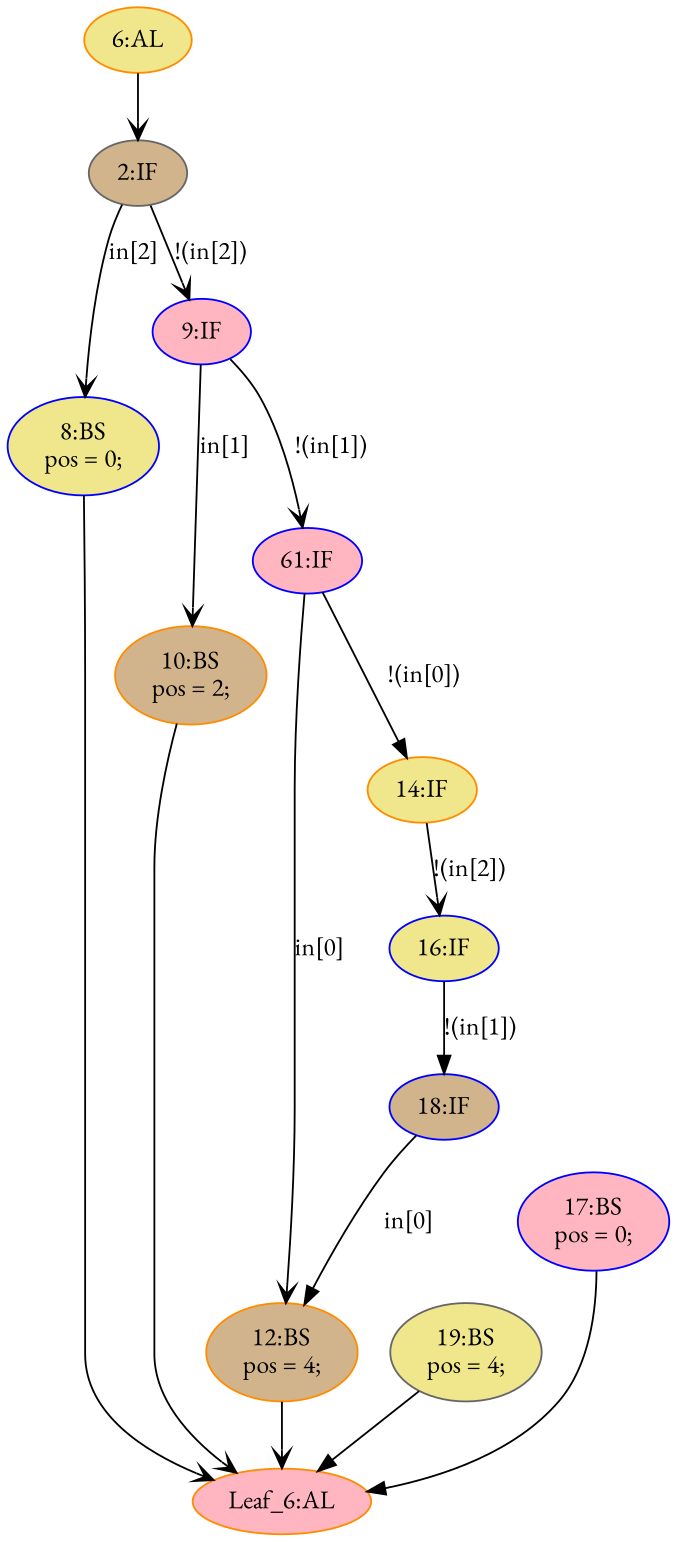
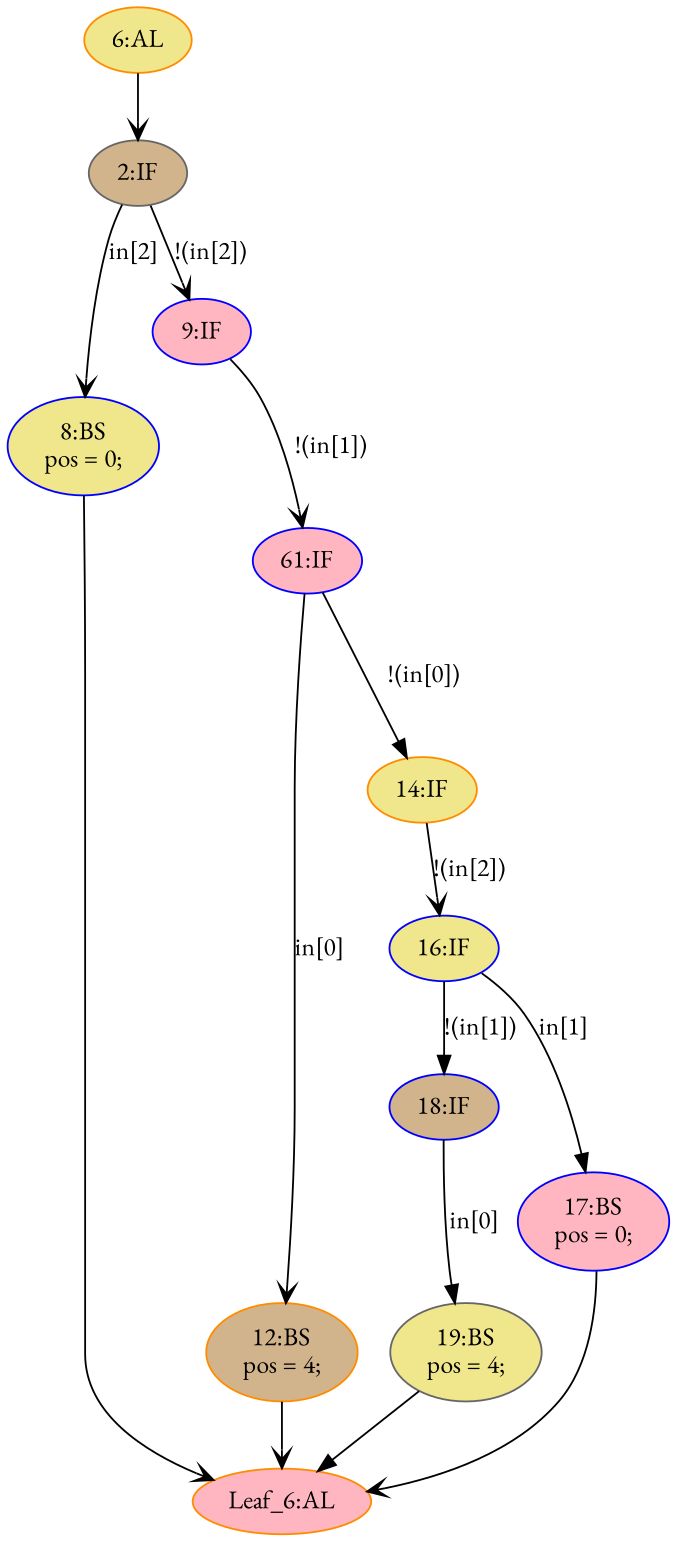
node "10:BS pos = 2;": removed
edge "16:IF" -> "17:BS pos = 0;": added, label "in[1]"
edge "18:IF" -> "12:BS pos = 4;": now "18:IF" -> "19:BS pos = 4;"
edge "17:BS pos = 0;" -> "Leaf_6:AL": arrowhead normal -> vee
